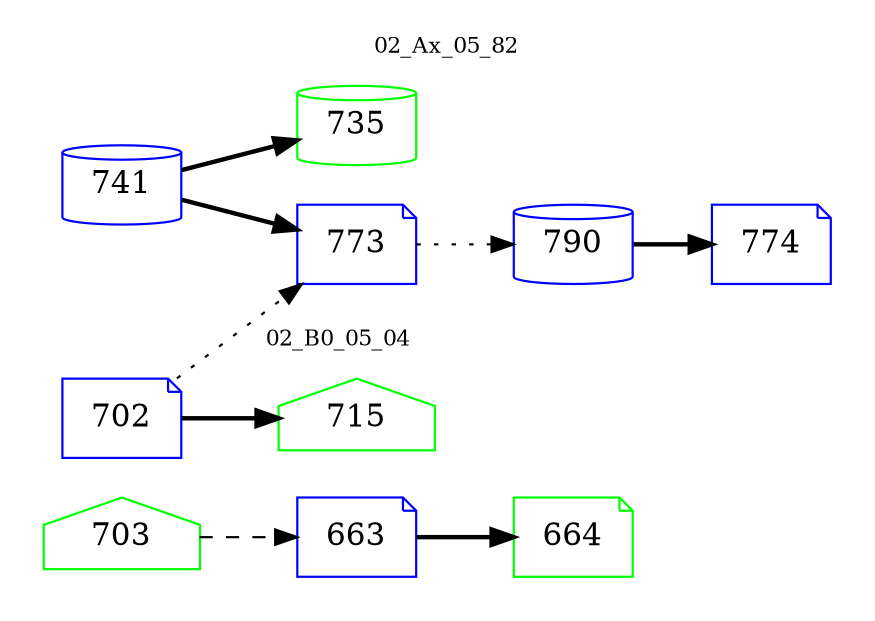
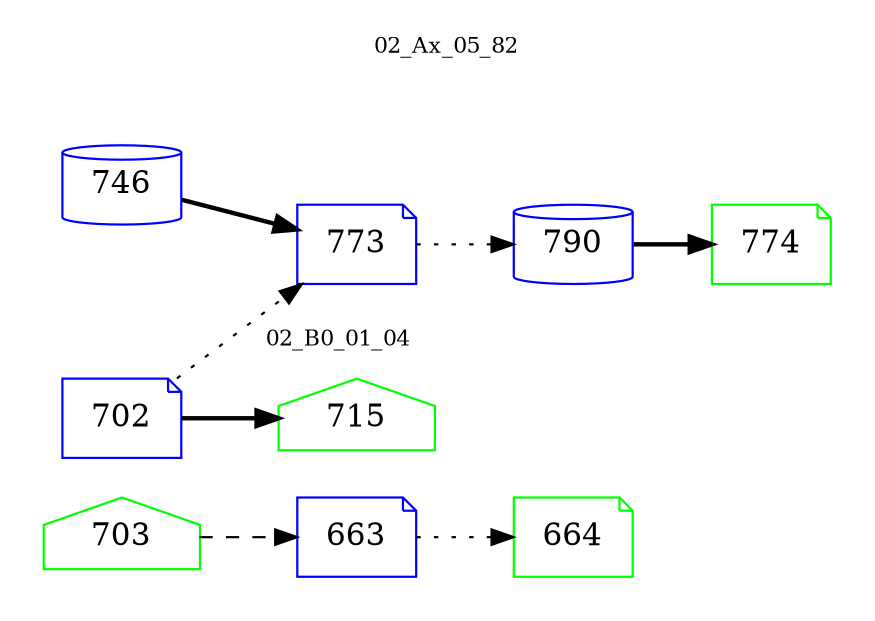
node "735": removed
node "741": label "741" -> "746"
node "774": color blue -> green
cluster "02_B0_05_04": label "02_B0_05_04" -> "02_B0_01_04"
edge "663" -> "664": style bold -> dotted
